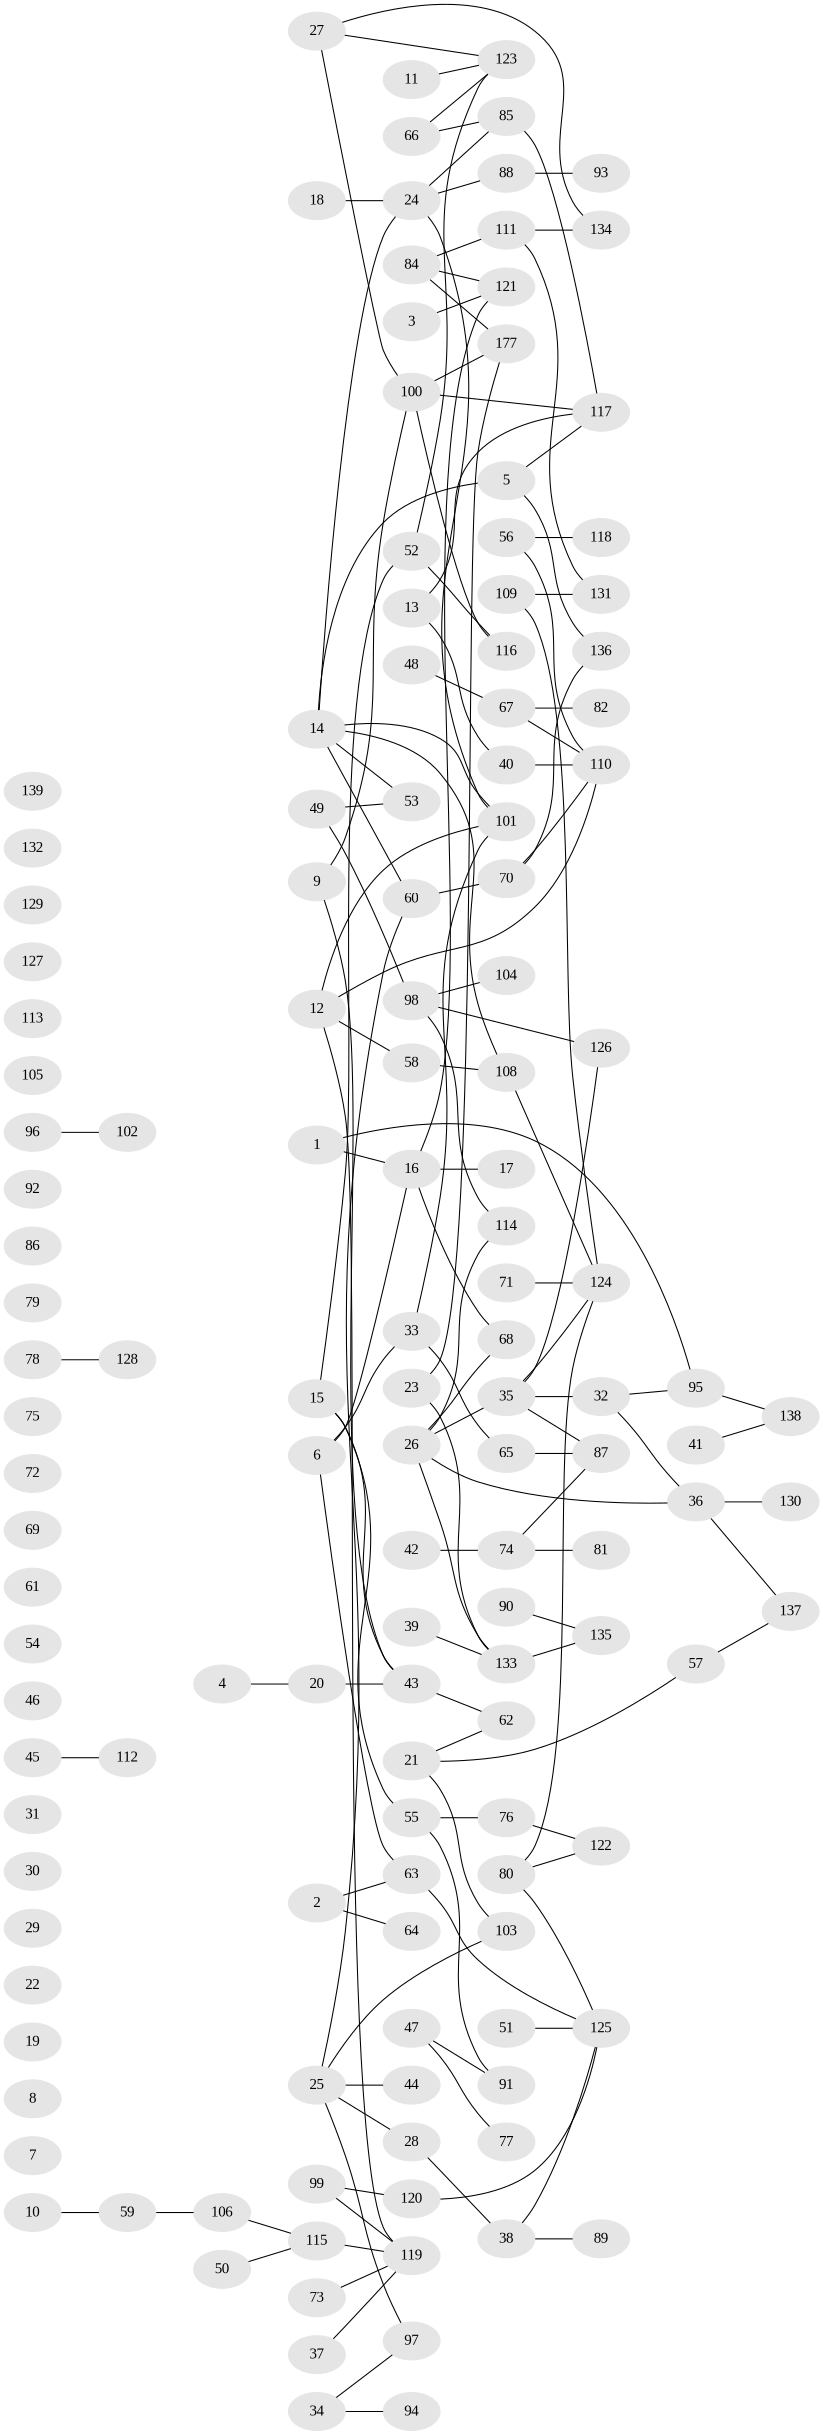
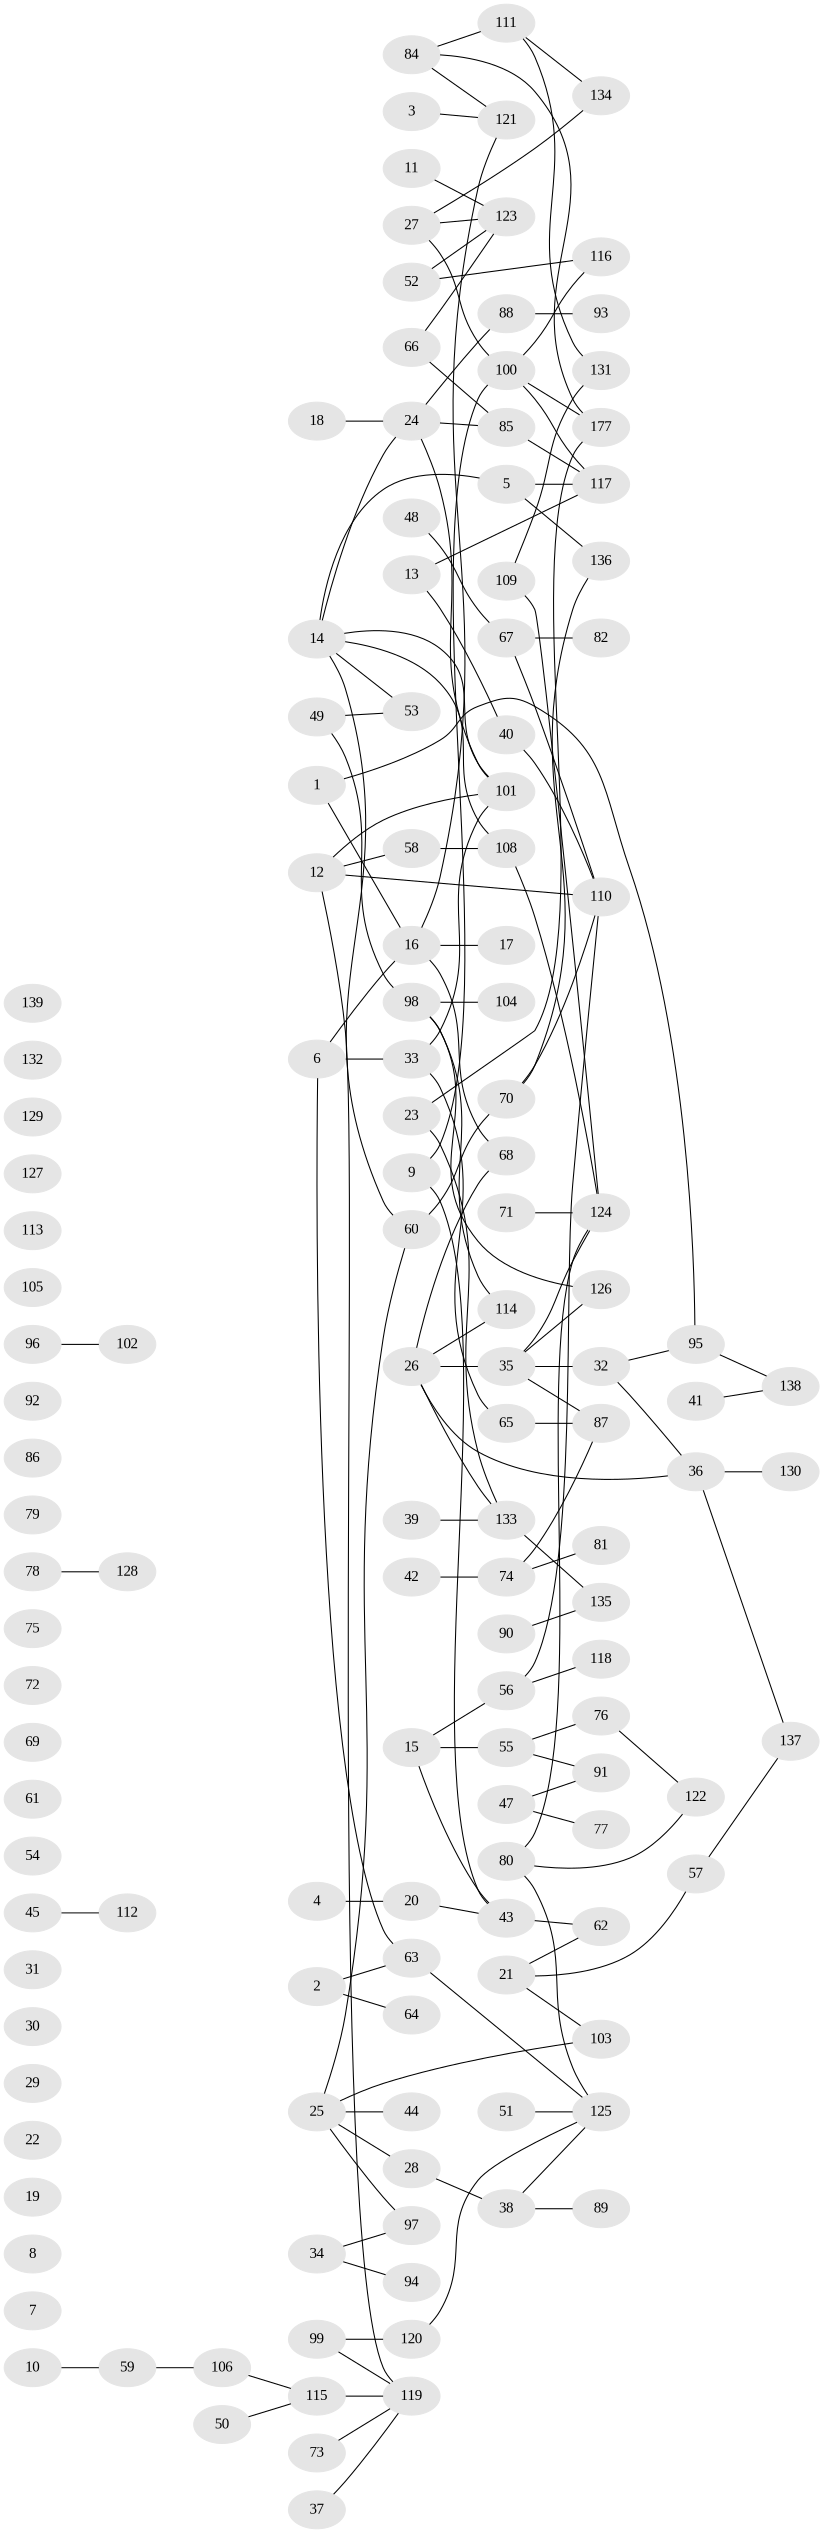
edge "52" -- "15": now "56" -- "15"
node "46": removed
